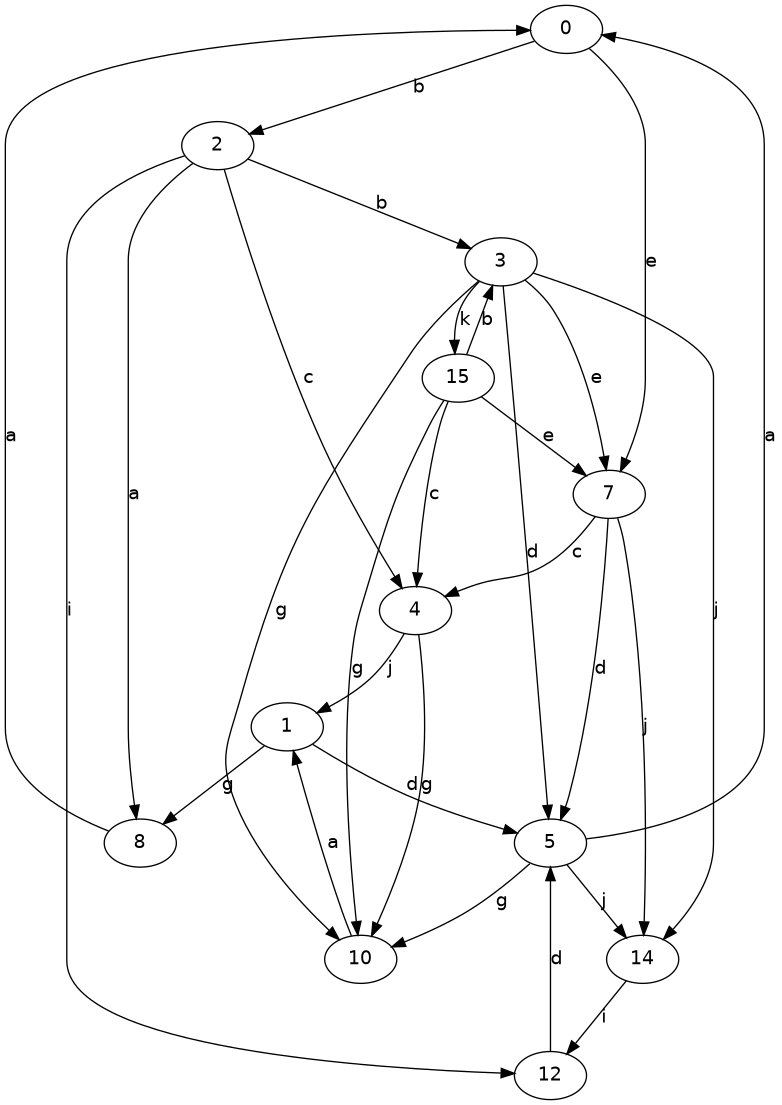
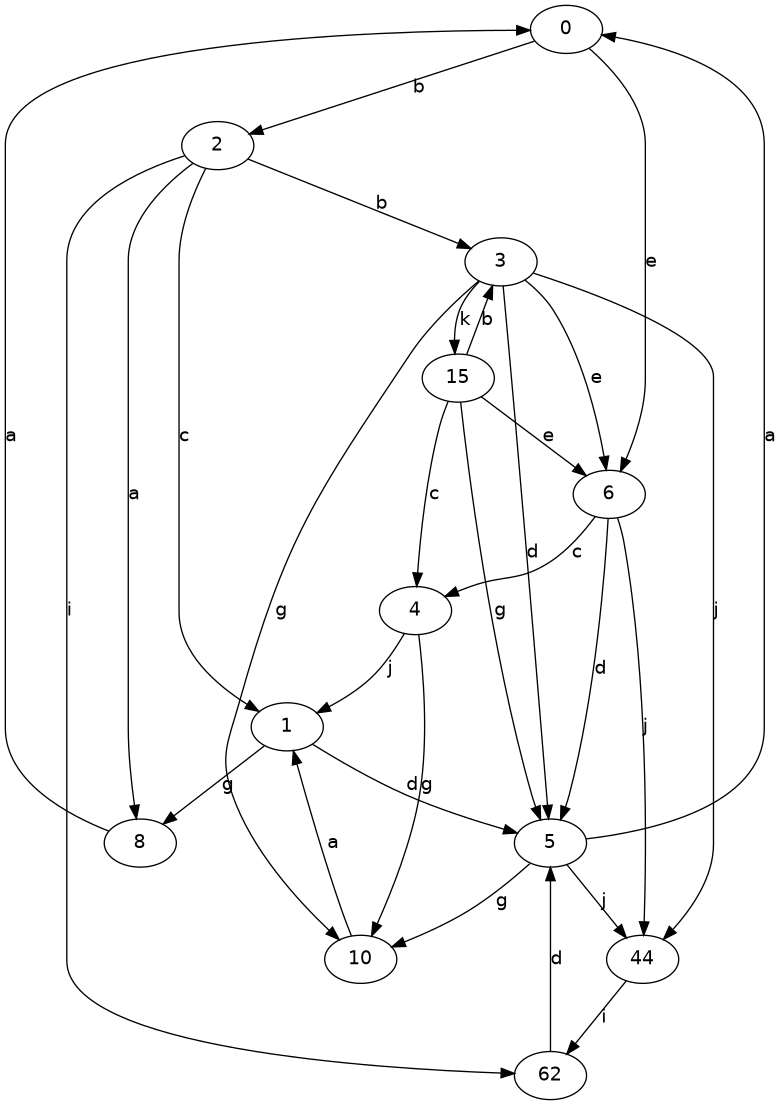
edge "2" -> "4": now "2" -> "1"
node "7": label "7" -> "6"
edge "15" -> "10": now "15" -> "5"
node "14": label "14" -> "44"
node "12": label "12" -> "62"
